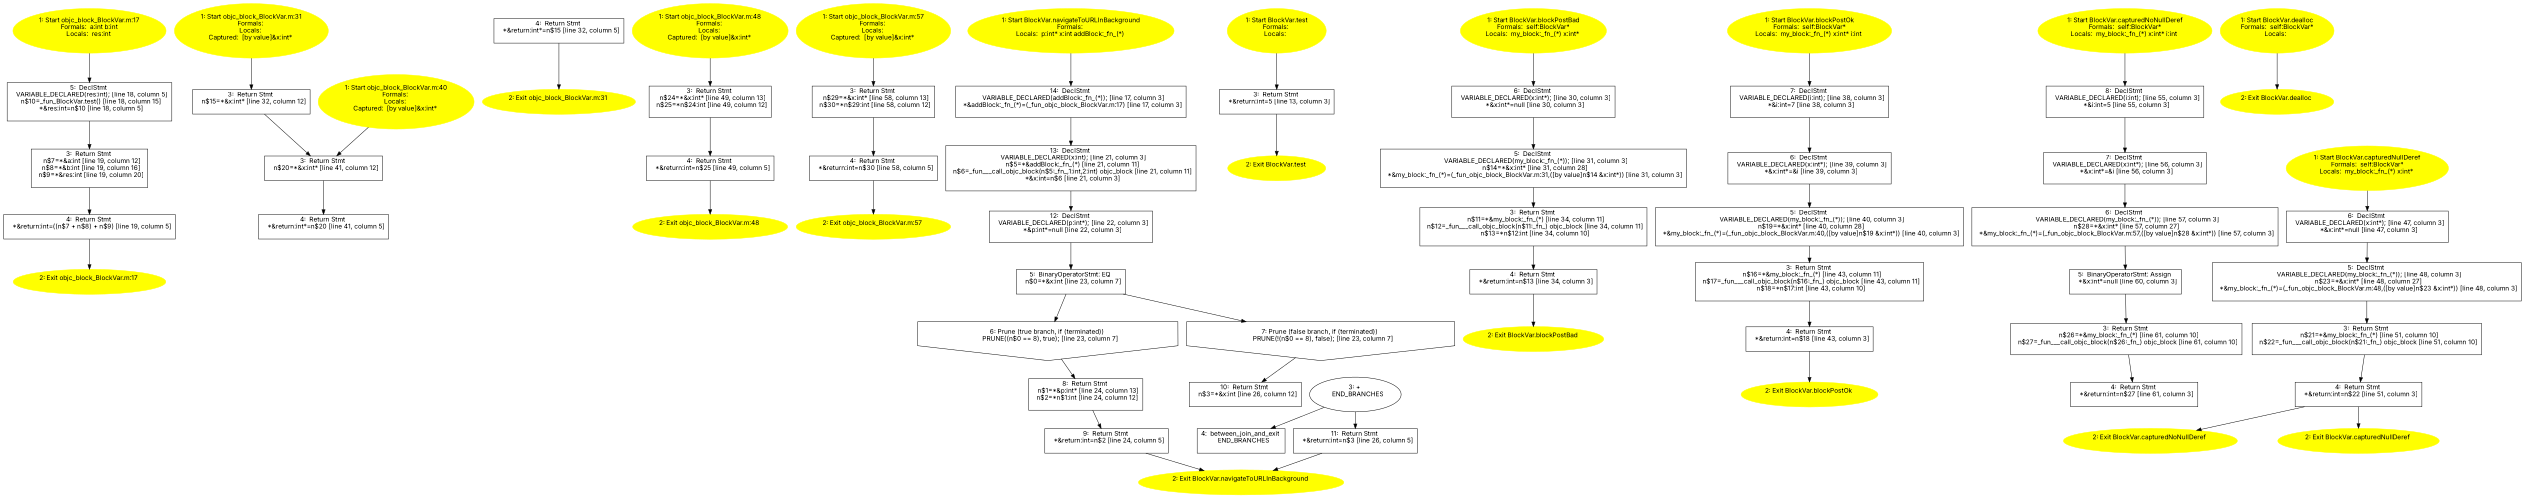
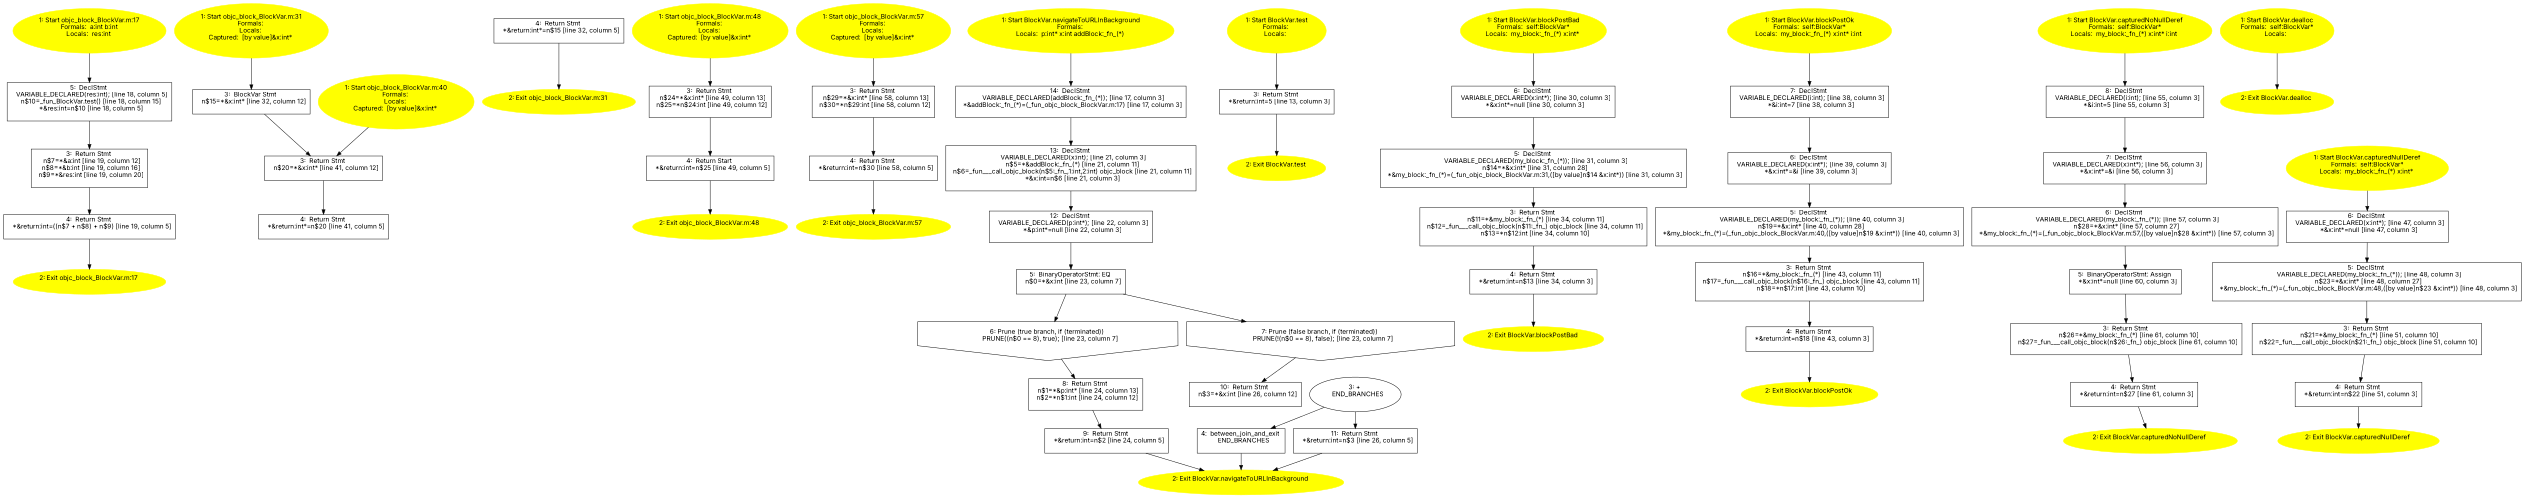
node "3:  Return Stmt n$15=*&x:int* [line 32, column 12]": label "3:  Return Stmt n$15=*&x:int* [line 32, column 12]" -> "3:  BlockVar Stmt n$15=*&x:int* [line 32, column 12]"
node "4:  Return Stmt *&return:int=n$25 [line 49, column 5]": label "4:  Return Stmt *&return:int=n$25 [line 49, column 5]" -> "4:  Return Start *&return:int=n$25 [line 49, column 5]"
edge "4:  Return Stmt *&return:int=n$22 [line 51, column 3]" -> "2: Exit BlockVar.capturedNoNullDeref": now "4:  Return Stmt *&return:int=n$27 [line 61, column 3]" -> "2: Exit BlockVar.capturedNoNullDeref"
edge "4:  between_join_and_exit END_BRANCHES" -> "2: Exit BlockVar.navigateToURLInBackground": added
